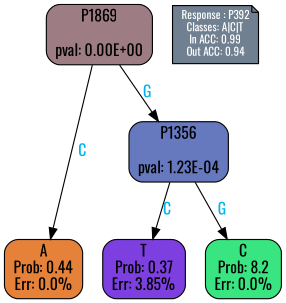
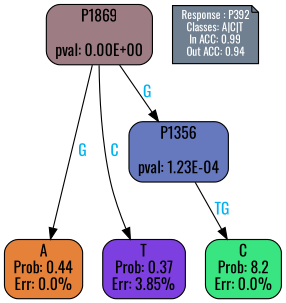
edge "P1869 pval: 0.00E+00" -> "A Prob: 0.44 Err: 0.0%": label "C" -> "G"
edge "P1356 pval: 1.23E-04" -> "T Prob: 0.37 Err: 3.85%": now "P1869 pval: 0.00E+00" -> "T Prob: 0.37 Err: 3.85%"
edge "P1356 pval: 1.23E-04" -> "C Prob: 8.2 Err: 0.0%": label "G" -> "TG"
